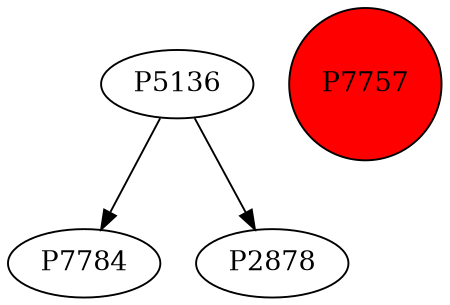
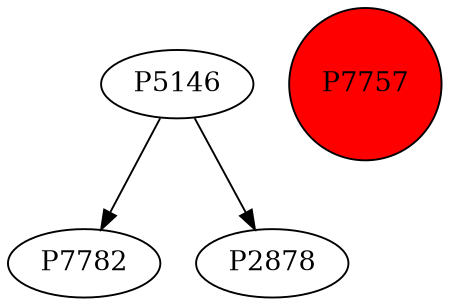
node "P5136": label "P5136" -> "P5146"
node "P7784": label "P7784" -> "P7782"
